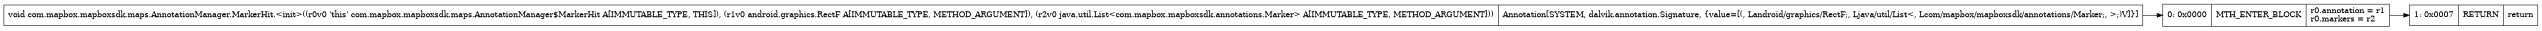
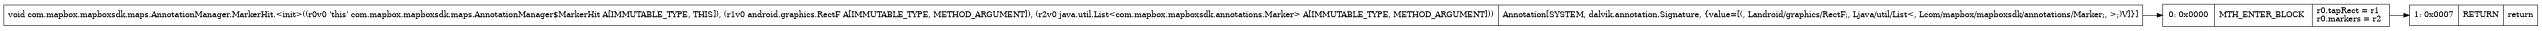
node "0: 0x0000": text "r0.annotation = r1" -> "r0.tapRect = r1"
